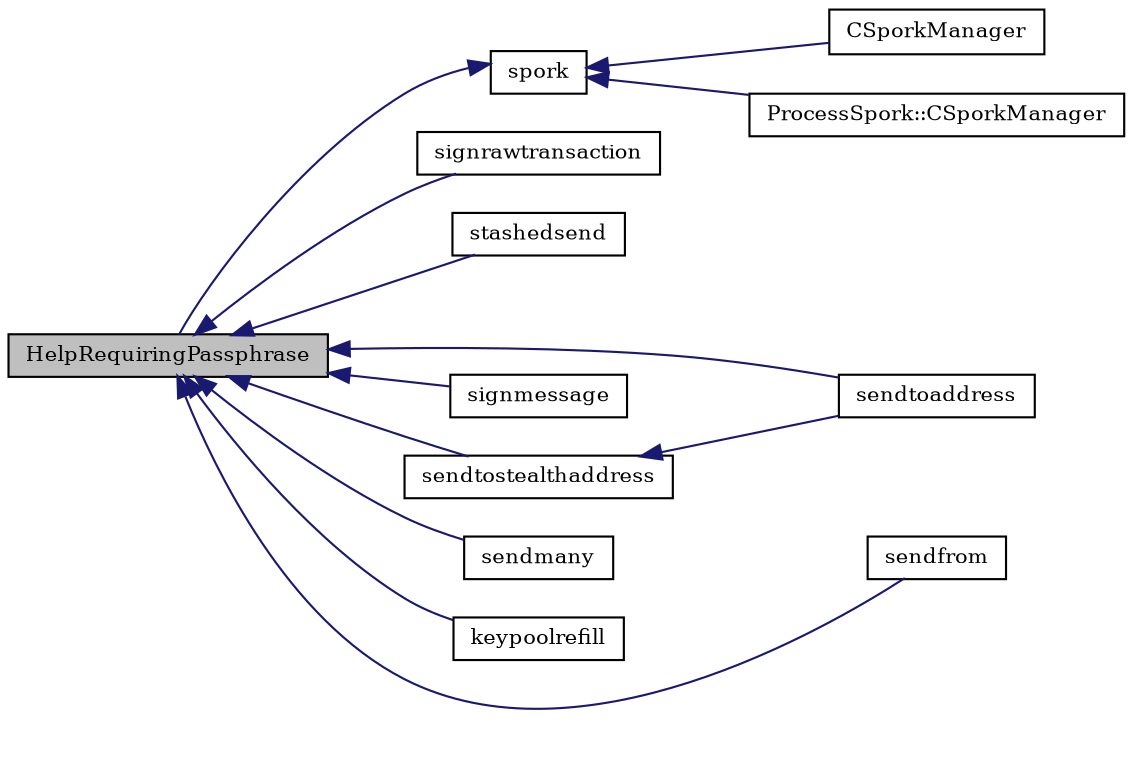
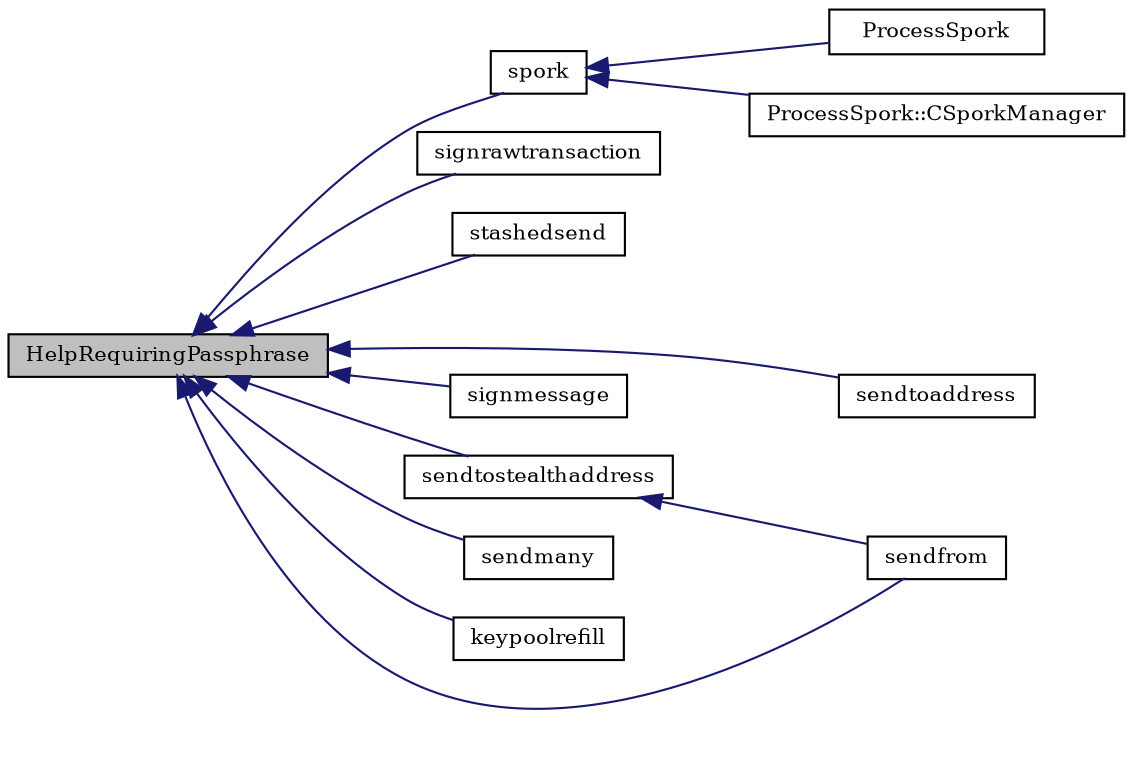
node "CSporkManager": label "CSporkManager" -> "ProcessSpork"
edge "HelpRequiringPassphrase" -> "spork": reversed
edge "sendtoaddress" -> "sendtostealthaddress": now "sendfrom" -> "sendtostealthaddress"
